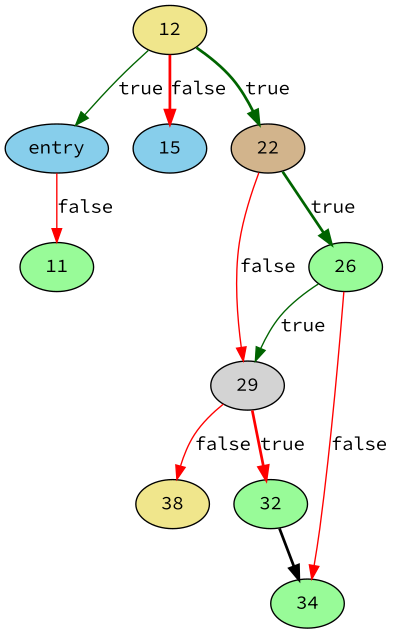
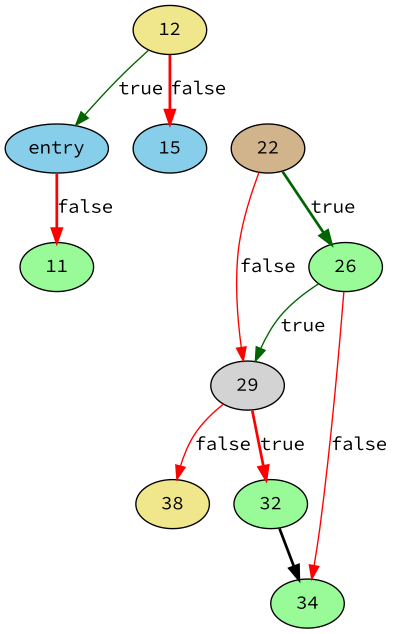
edge "12" -> "22": removed, label "true"
edge "entry" -> "11": style solid -> bold
